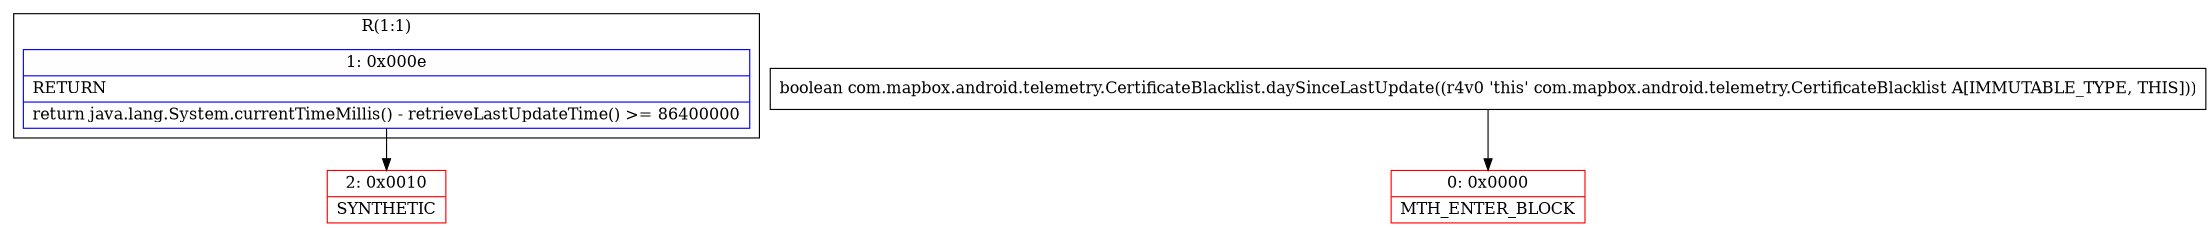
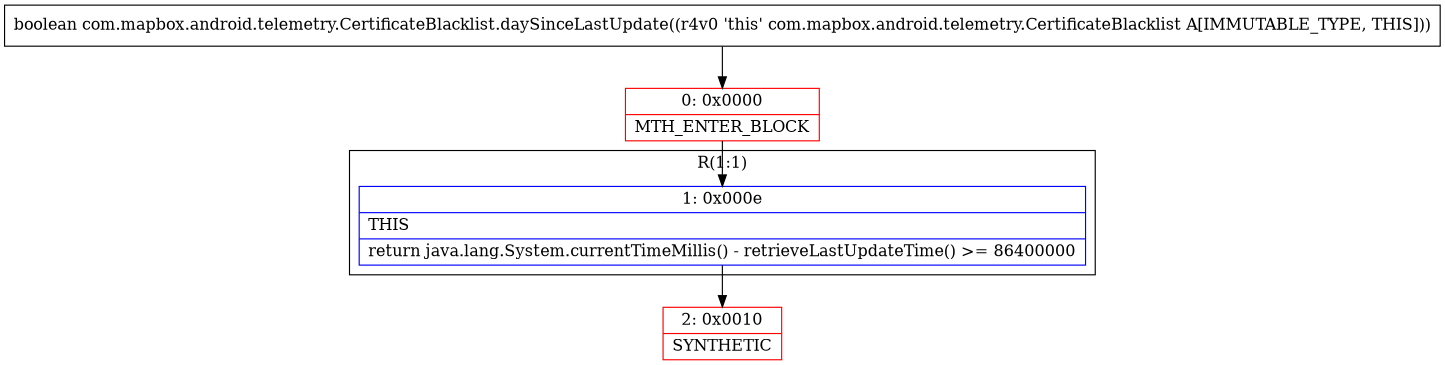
node "1: 0x000e": text "RETURN" -> "THIS"
edge "0: 0x0000" -> "1: 0x000e": added
